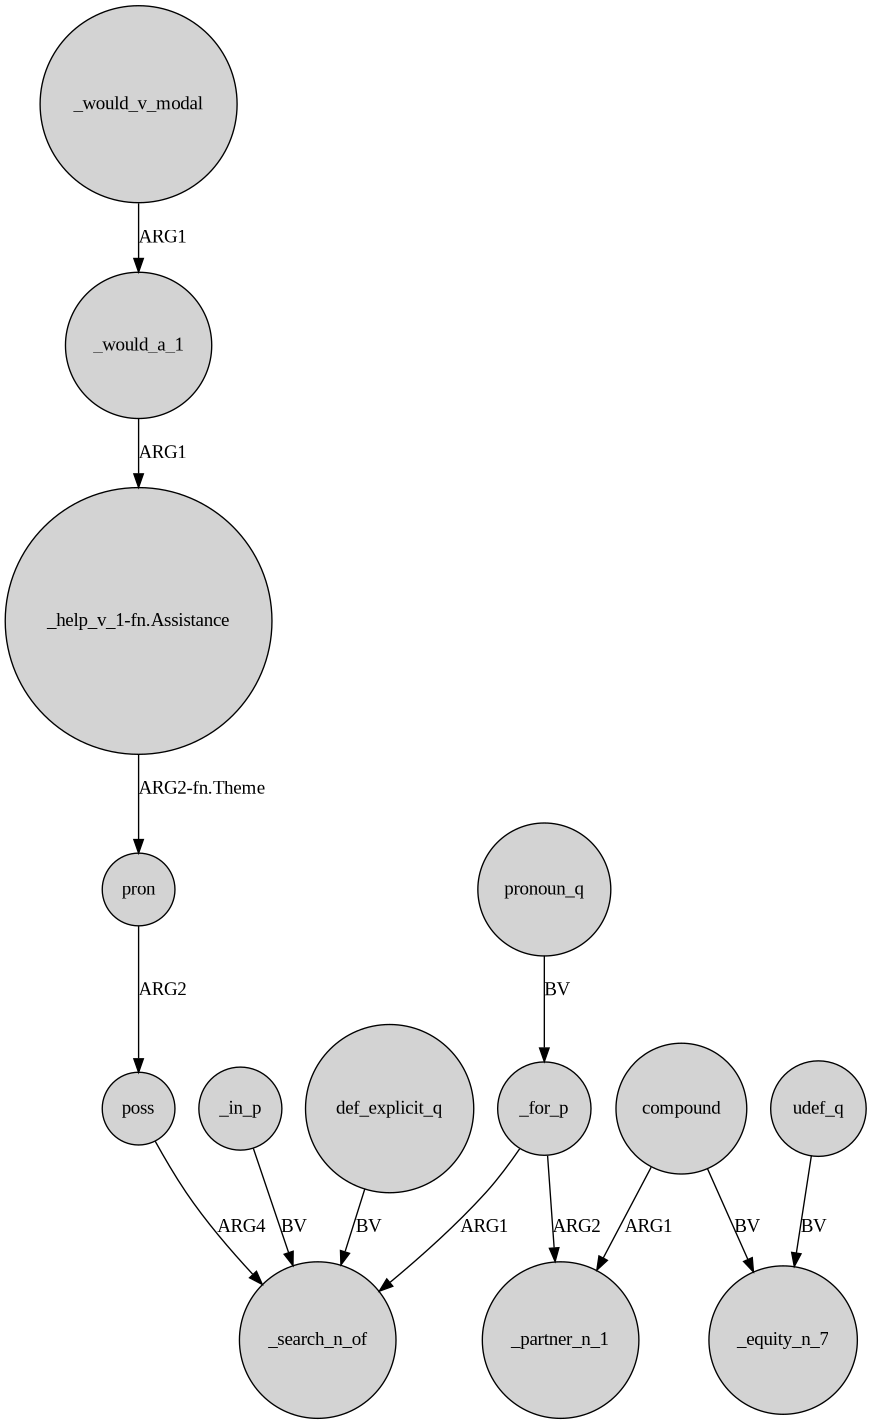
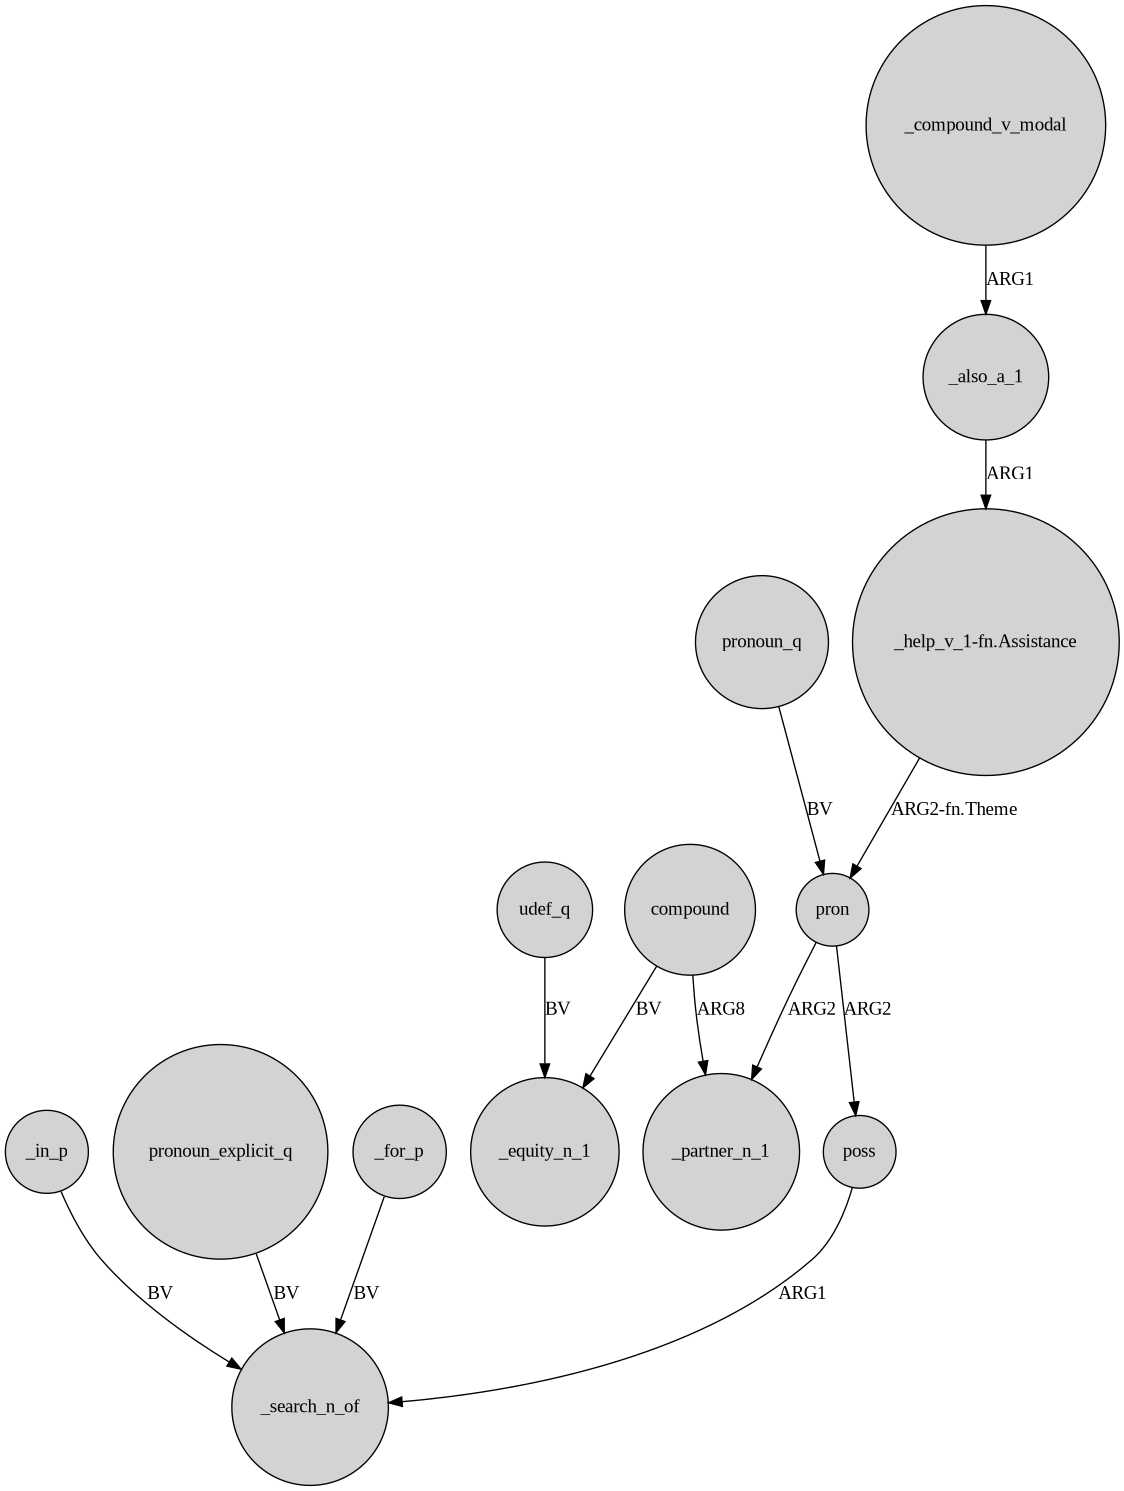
node "_would_v_modal": label "_would_v_modal" -> "_compound_v_modal"
node "_would_a_1": label "_would_a_1" -> "_also_a_1"
edge "pronoun_q" -> "_for_p": now "pronoun_q" -> "pron"
node "def_explicit_q": label "def_explicit_q" -> "pronoun_explicit_q"
edge "_for_p" -> "_partner_n_1": now "pron" -> "_partner_n_1"
edge "poss" -> "_search_n_of": label "ARG4" -> "ARG1"
edge "_for_p" -> "_search_n_of": label "ARG1" -> "BV"
edge "compound" -> "_partner_n_1": label "ARG1" -> "ARG8"
node "_equity_n_7": label "_equity_n_7" -> "_equity_n_1"
